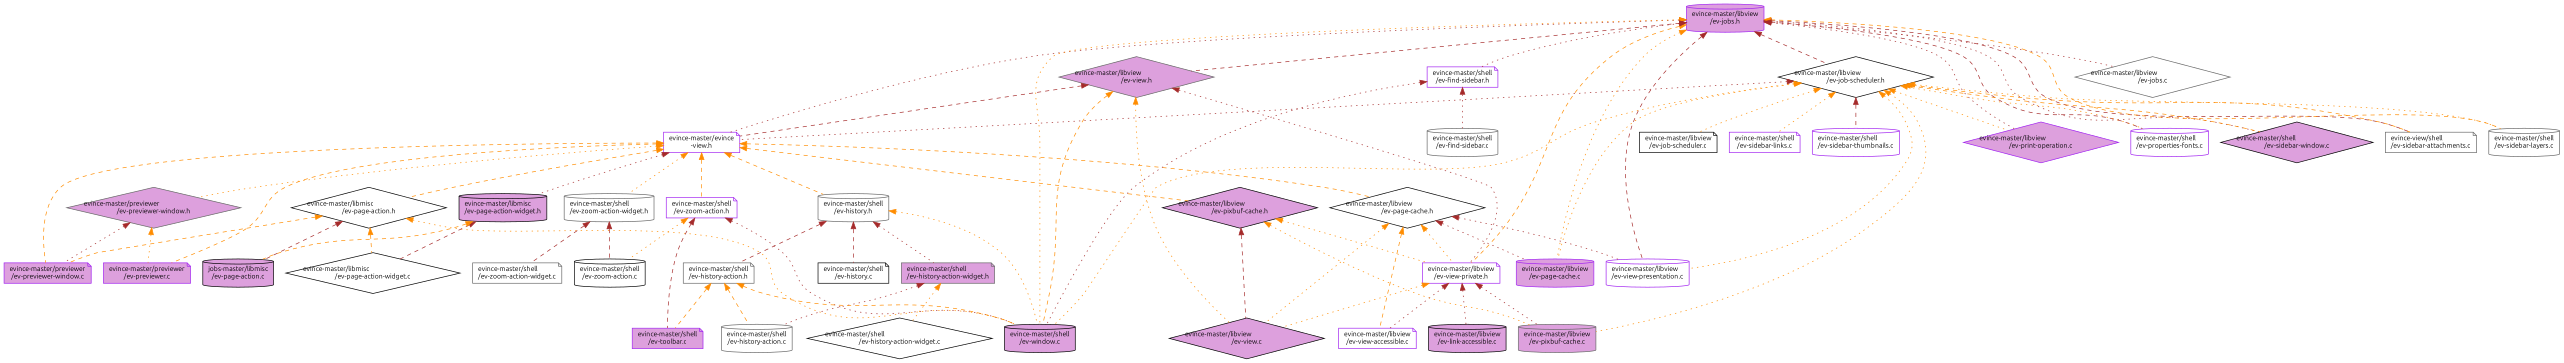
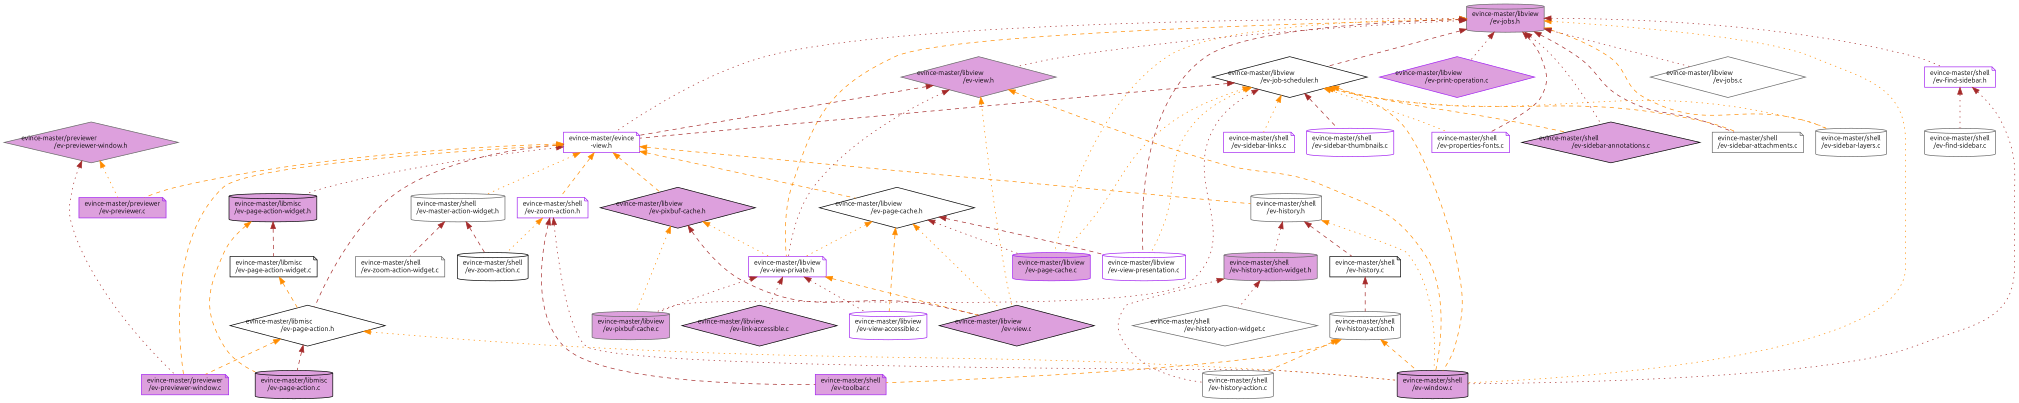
node "evince-master/libview /ev-jobs.h": color purple -> gray40
edge "evince-master/libview /ev-view.h" -> "evince-master/libview /ev-jobs.h": style dashed -> dotted
edge "evince-master/libview /ev-print-operation.c" -> "evince-master/libview /ev-job-scheduler.h": removed
edge "evince-master/evince -view.h" -> "evince-master/libview /ev-job-scheduler.h": style dotted -> dashed
node "evince-master/libview /ev-job-scheduler.c": removed
node "evince-master/shell /ev-properties-fonts.c": shape cylinder -> note
node "evince-master/shell /ev-sidebar-window.c": label "evince-master/shell /ev-sidebar-window.c" -> "evince-master/shell /ev-sidebar-annotations.c"
node "evince-view/shell /ev-sidebar-attachments.c": label "evince-view/shell /ev-sidebar-attachments.c" -> "evince-master/shell /ev-sidebar-attachments.c"
edge "evince-master/previewer /ev-previewer-window.h" -> "evince-master/evince -view.h": removed
edge "evince-master/shell /ev-window.c" -> "evince-master/libview /ev-job-scheduler.h": style dotted -> dashed
edge "evince-master/libmisc /ev-page-action.h" -> "evince-master/evince -view.h": color darkorange -> brown
node "evince-master/shell /ev-zoom-action-widget.h": label "evince-master/shell /ev-zoom-action-widget.h" -> "evince-master/shell /ev-master-action-widget.h"
edge "evince-master/libview /ev-view-presentation.c" -> "evince-master/libview /ev-page-cache.h": style dotted -> dashed
edge "evince-master/libmisc /ev-page-action-widget.c" -> "evince-master/libmisc /ev-page-action.h": reversed
edge "evince-master/shell /ev-history-action.h" -> "evince-master/shell /ev-history.h": now "evince-master/shell /ev-history-action.h" -> "evince-master/shell /ev-history.c"
edge "evince-master/libview /ev-pixbuf-cache.c" -> "evince-master/libview /ev-job-scheduler.h": color darkorange -> brown
node "jobs-master/libmisc /ev-page-action.c": label "jobs-master/libmisc /ev-page-action.c" -> "evince-master/libmisc /ev-page-action.c"
node "evince-master/libmisc /ev-page-action-widget.c": shape diamond -> note
node "evince-master/shell /ev-history-action.h": shape note -> cylinder
node "evince-master/shell /ev-history-action-widget.h": shape note -> cylinder
edge "evince-master/shell /ev-history-action-widget.c" -> "evince-master/shell /ev-history-action-widget.h": color darkorange -> brown
edge "evince-master/libview /ev-view.c" -> "evince-master/libview /ev-view-private.h": style dotted -> dashed
node "evince-master/shell /ev-history-action-widget.c": color black -> gray40
node "evince-master/libview /ev-view-accessible.c": shape note -> cylinder
node "evince-master/libview /ev-link-accessible.c": shape cylinder -> diamond
